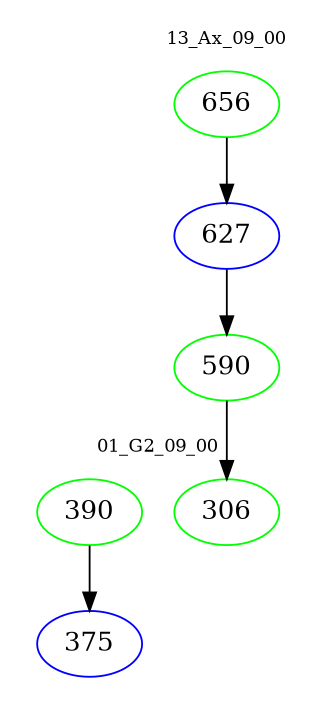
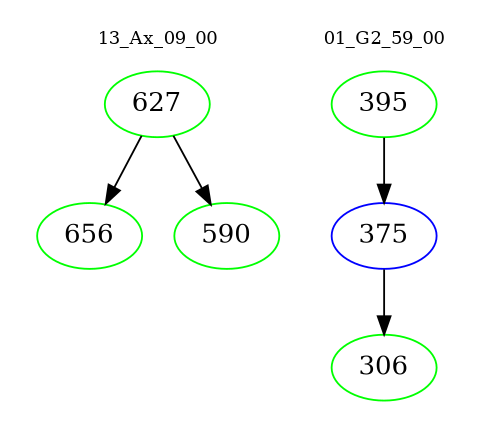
edge "656" -> "627": reversed
node "627": color blue -> green
edge "590" -> "306": now "375" -> "306"
cluster "01_G2_09_00": label "01_G2_09_00" -> "01_G2_59_00"
node "390": label "390" -> "395"
